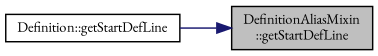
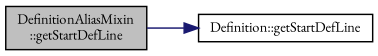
edge "Definition::getStartDefLine" -> "DefinitionAliasMixin ::getStartDefLine": reversed
